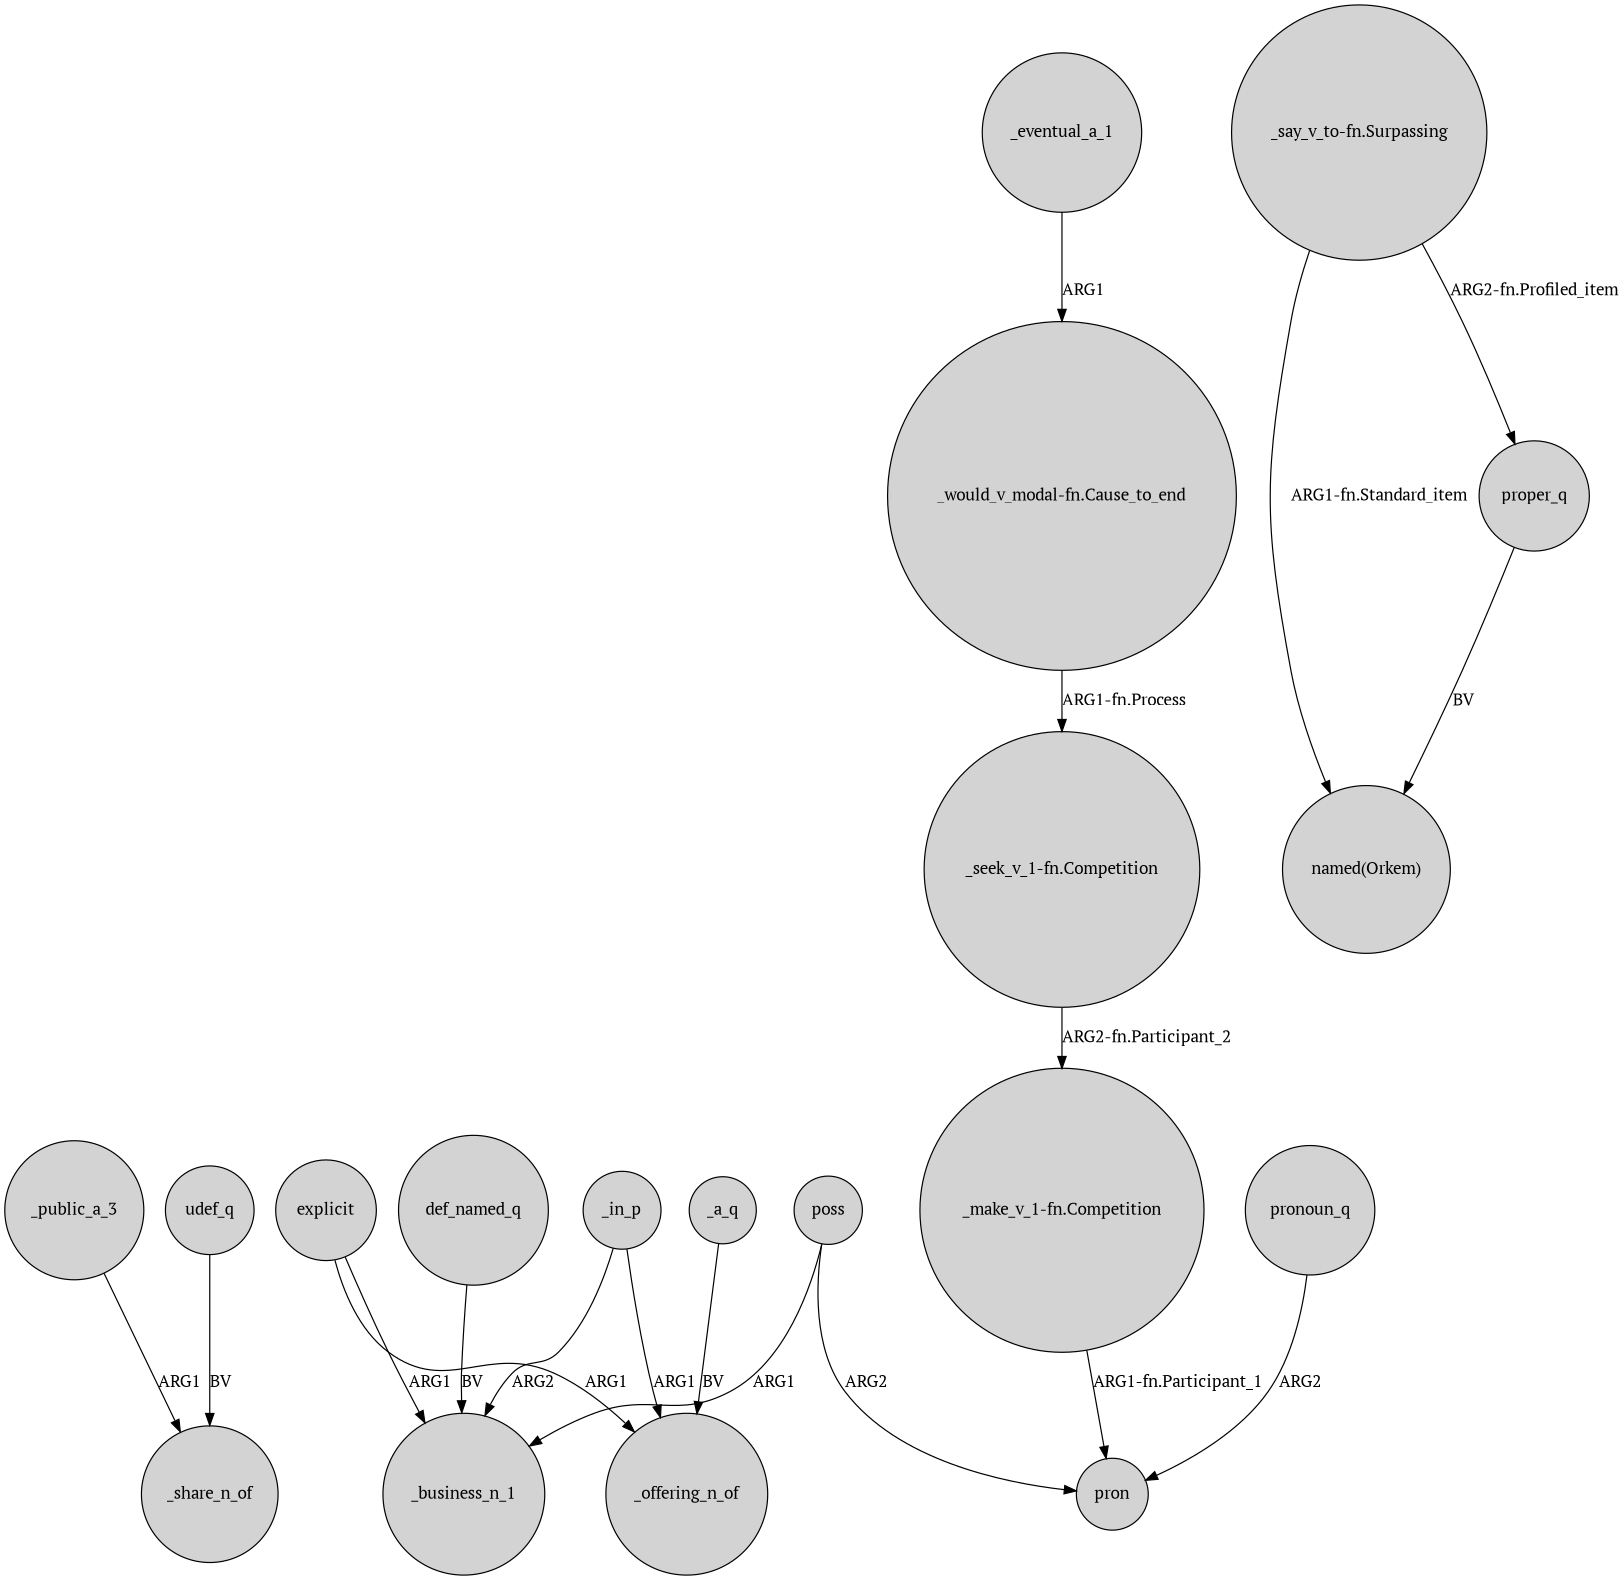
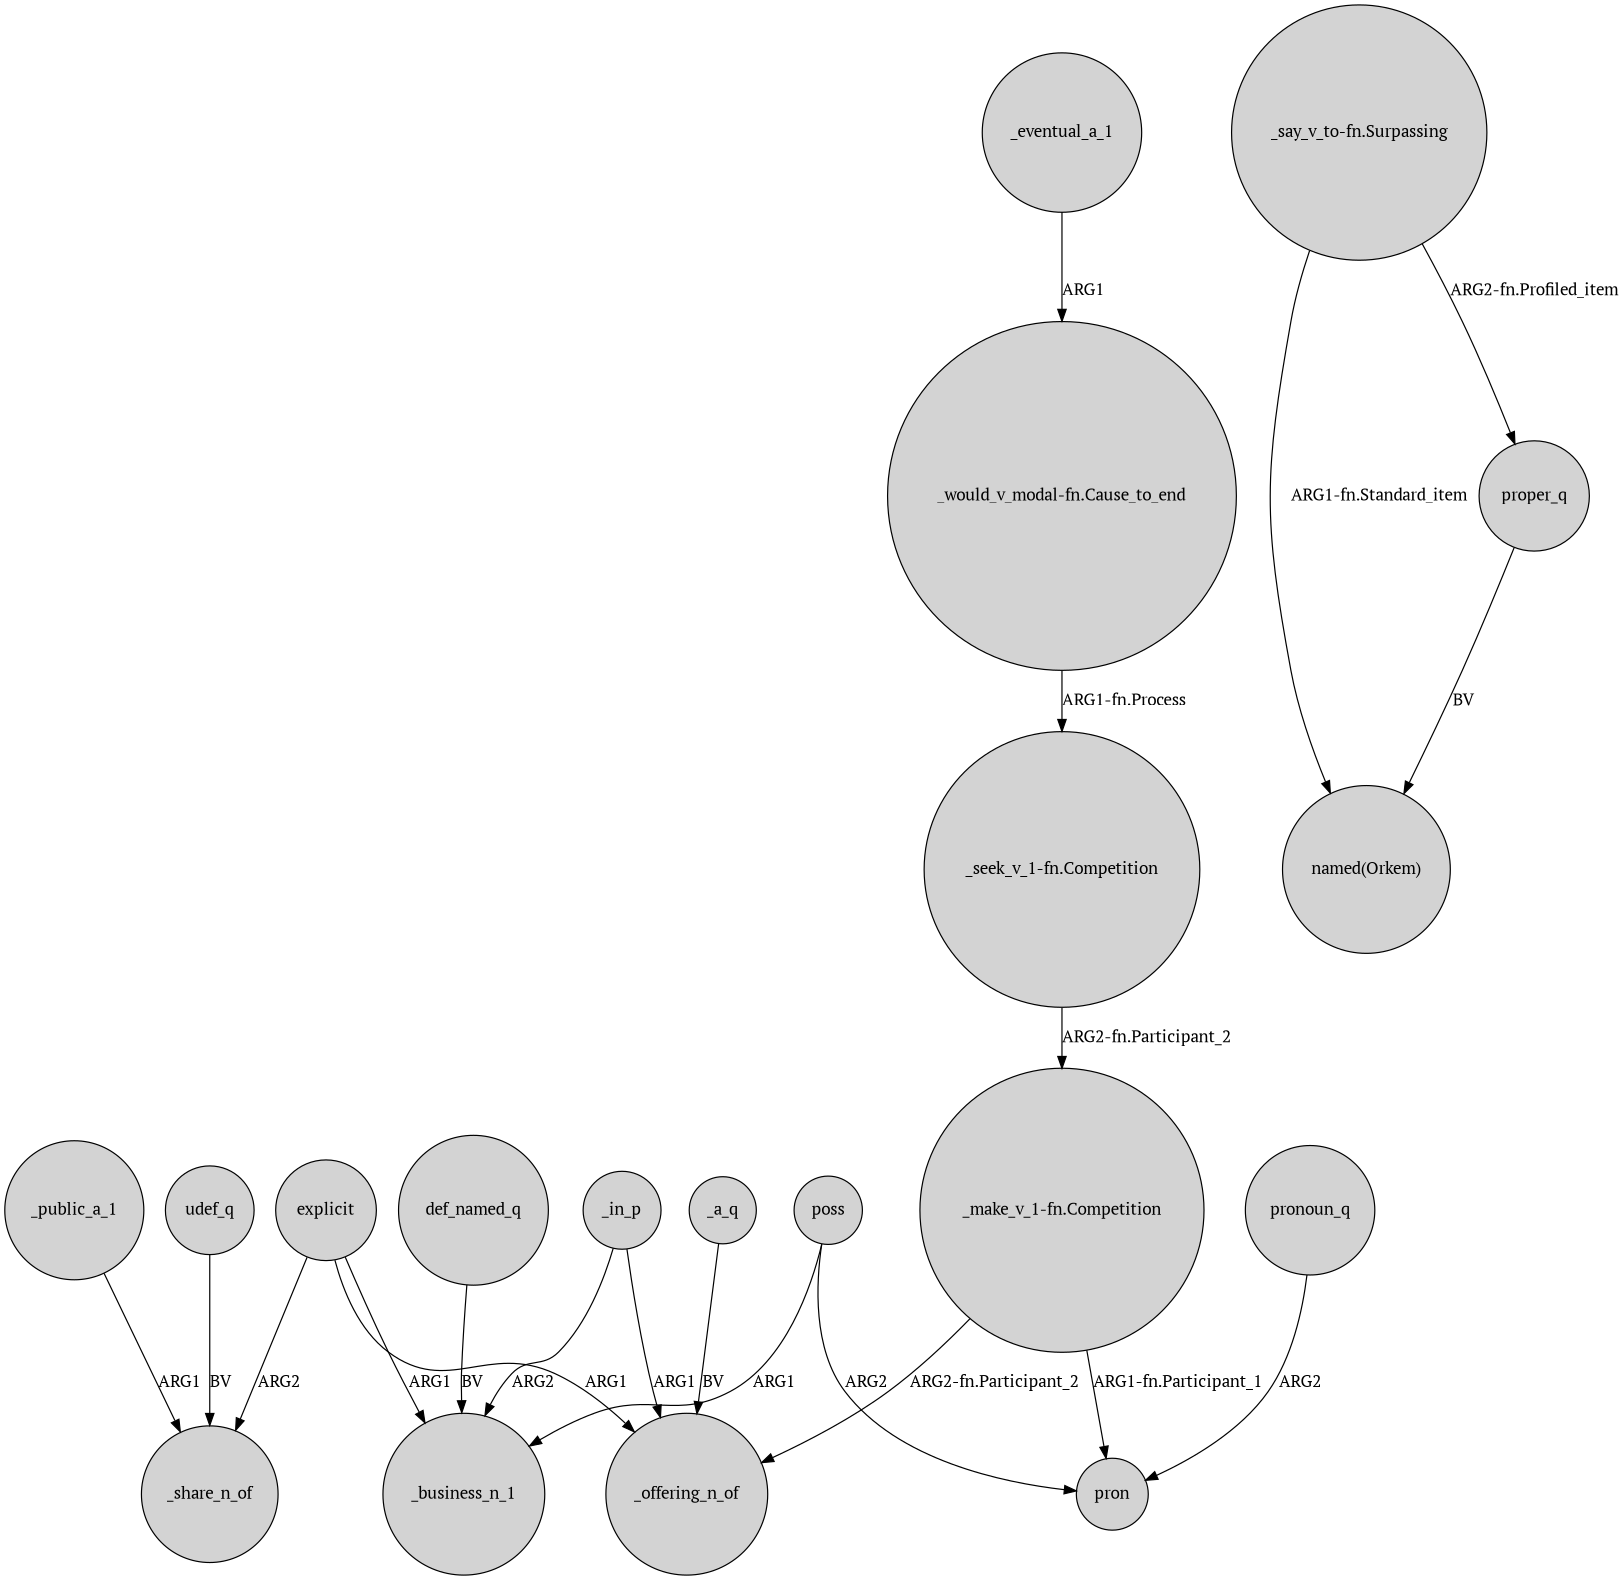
node "_public_a_3": label "_public_a_3" -> "_public_a_1"
edge "explicit" -> "_share_n_of": added, label "ARG2"
edge "_make_v_1-fn.Competition" -> "_offering_n_of": added, label "ARG2-fn.Participant_2"
